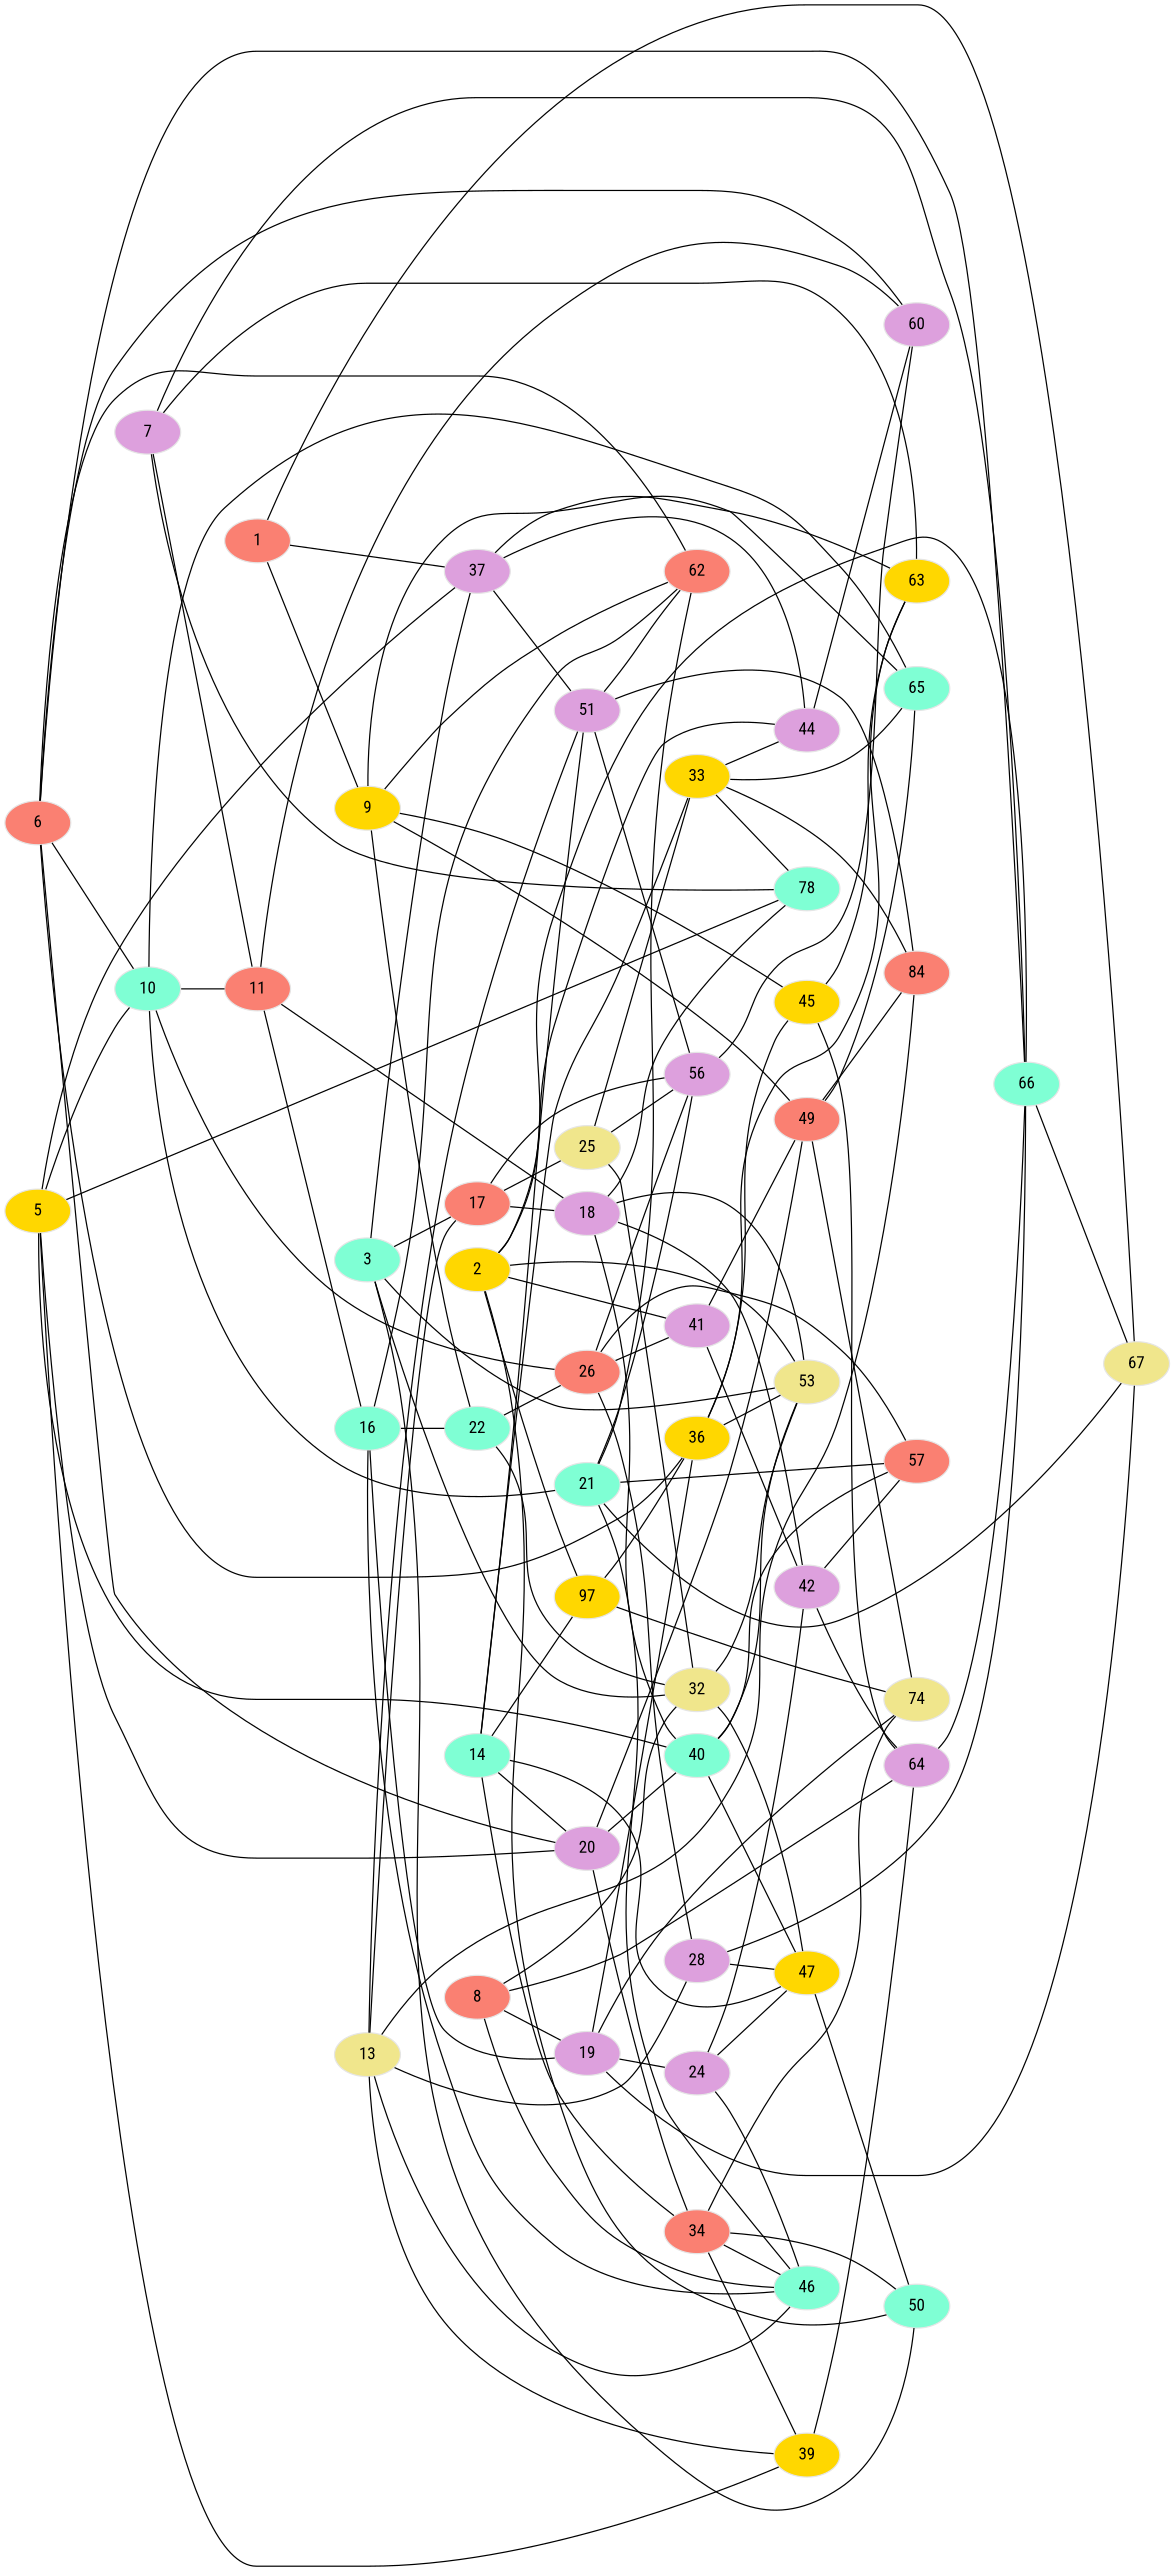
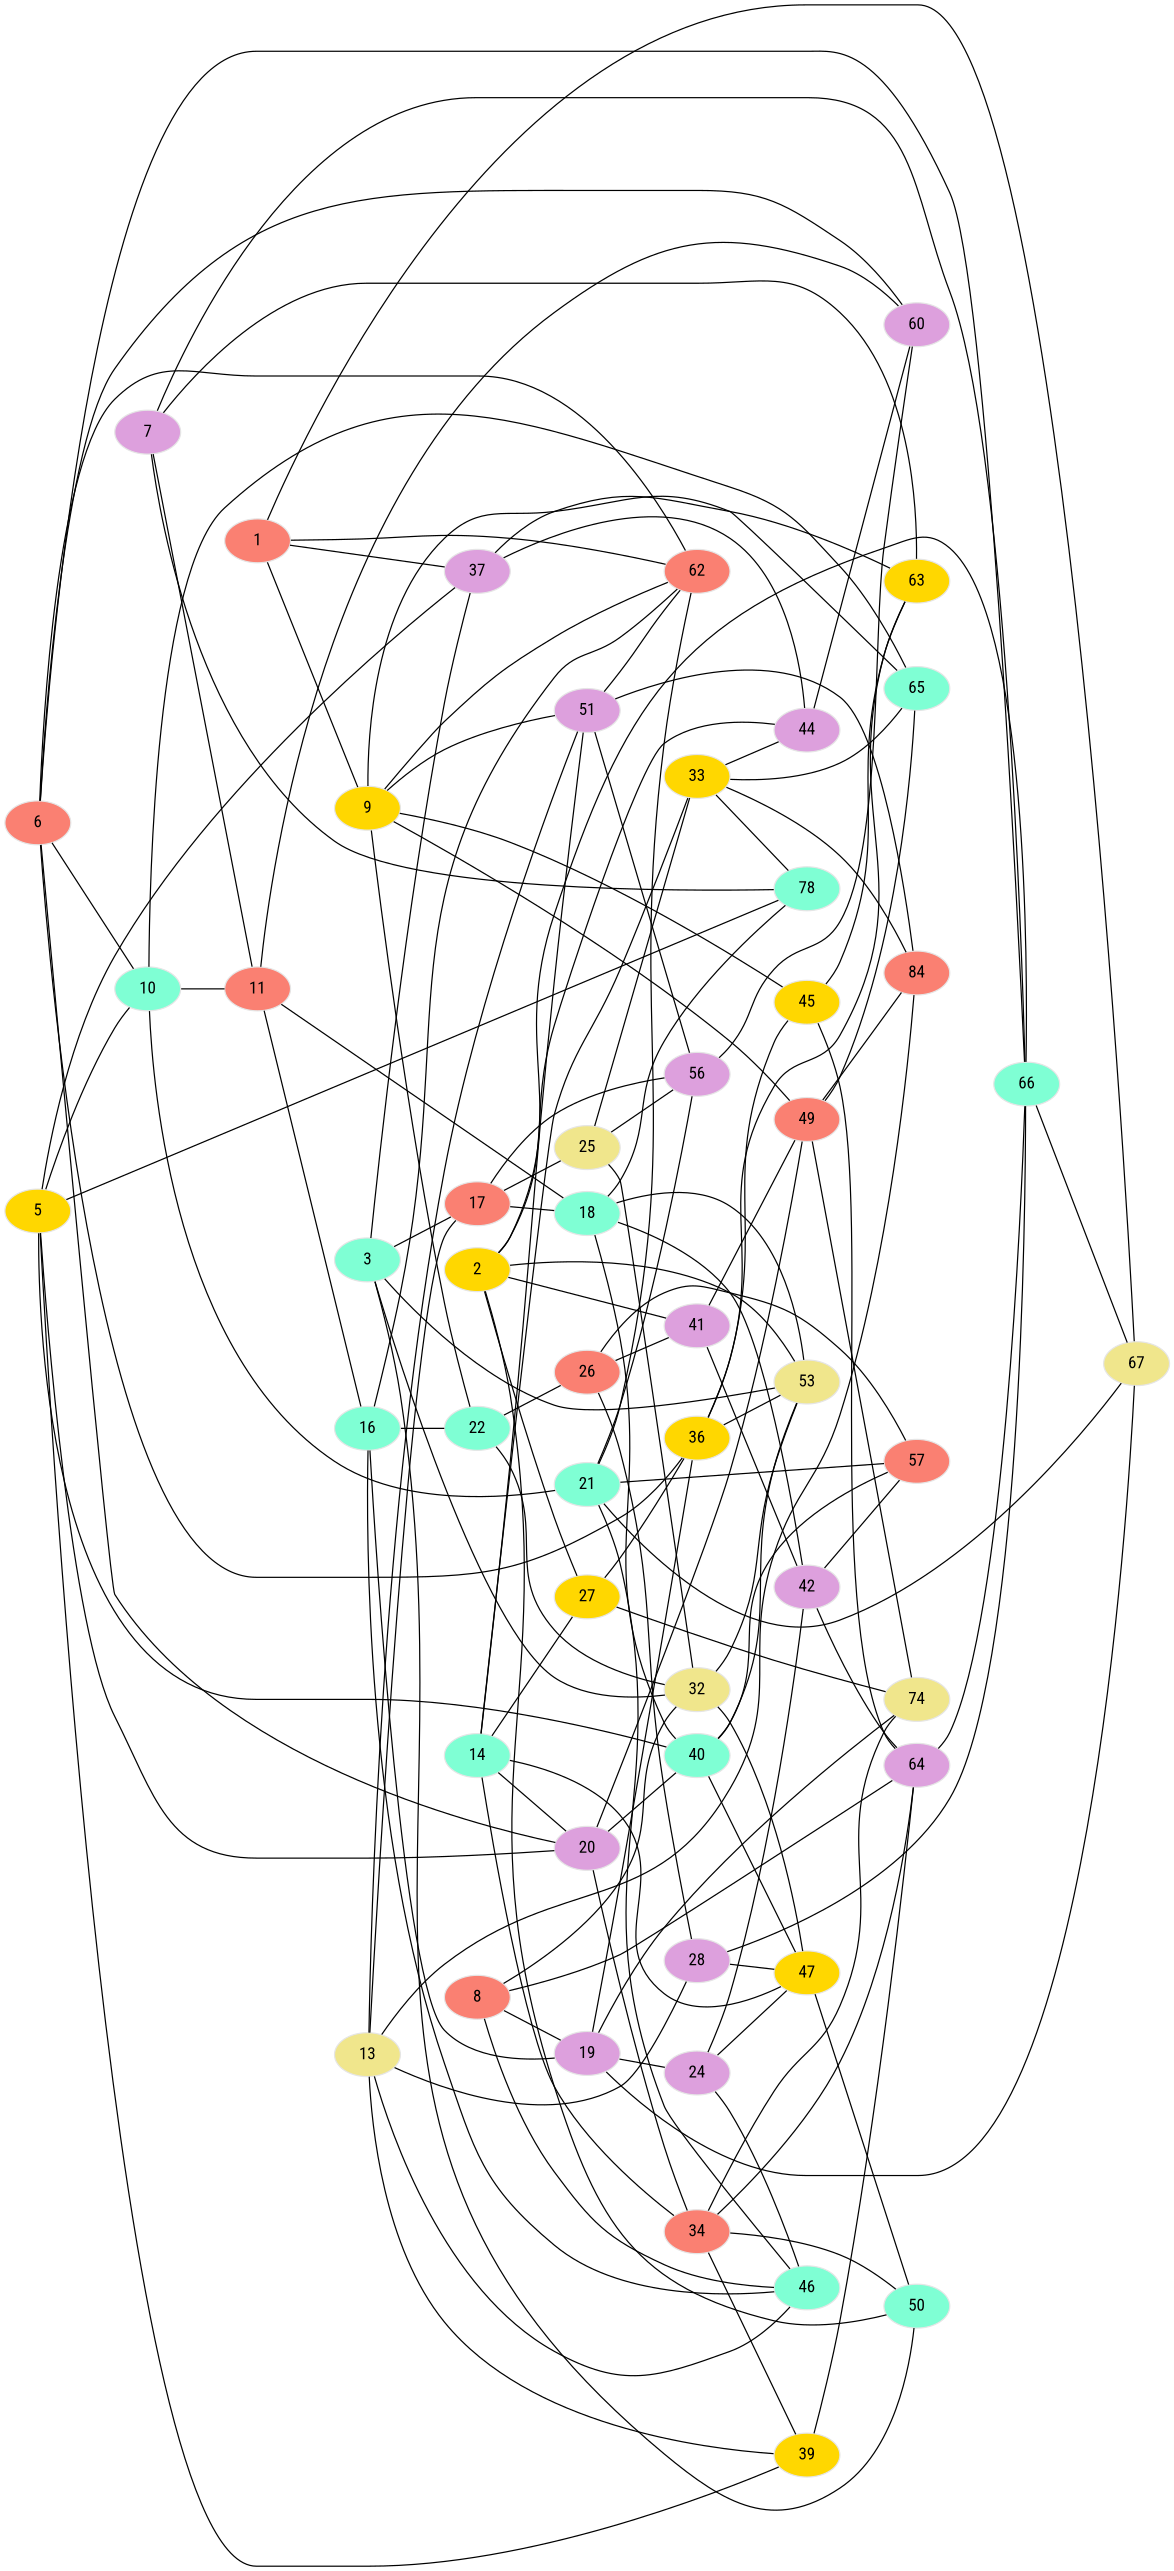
edge "1" -- "62": added
edge "37" -- "51": now "9" -- "51"
node "18": fillcolor plum -> aquamarine
edge "56" -- "26": removed
edge "10" -- "26": removed
node "97": label "97" -> "27"
edge "34" -- "46": now "34" -- "64"
